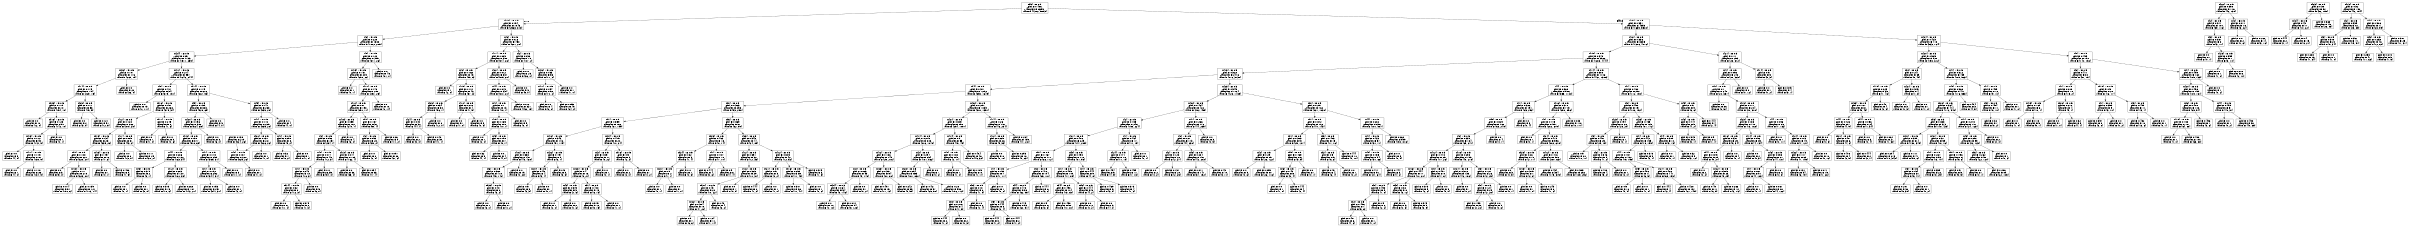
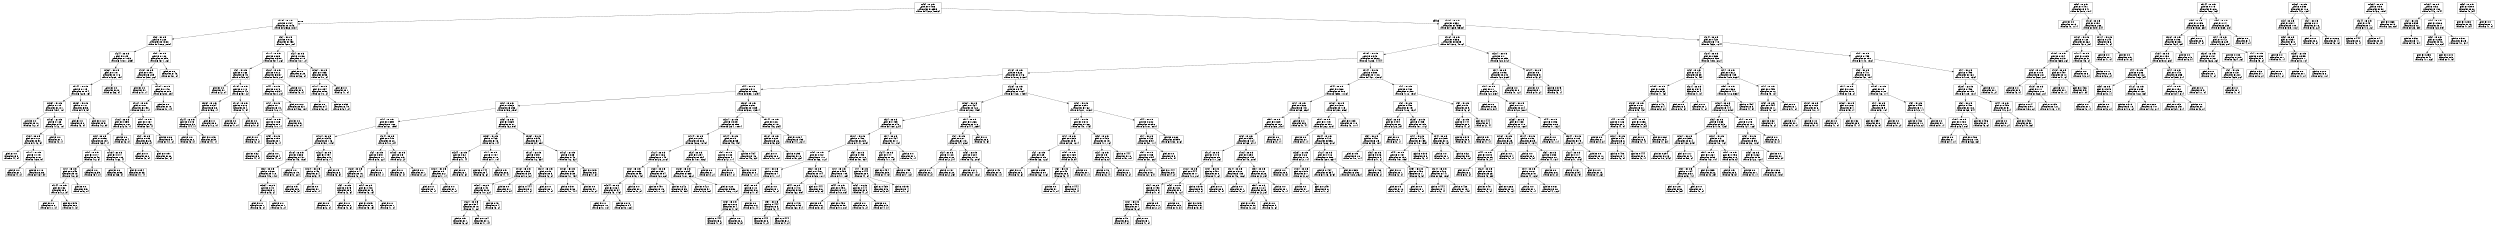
edge "X[2] <= 0.5 gini = 0.335 samples = 61 value = [23, 85]" -> "X[3] <= 0.5 gini = 0.308 samples = 20 value = [8, 34]": removed
node "X[11] <= 0.5 gini = 0.274 samples = 957 value = [1246, 244]": removed
edge "X[12] <= 0.5 gini = 0.305 samples = 42 value = [12, 52]" -> "X[21] <= 0.5 gini = 0.5 samples = 3 value = [2, 2]": now "X[12] <= 0.5 gini = 0.391 samples = 32 value = [12, 33]" -> "X[21] <= 0.5 gini = 0.5 samples = 3 value = [2, 2]"
